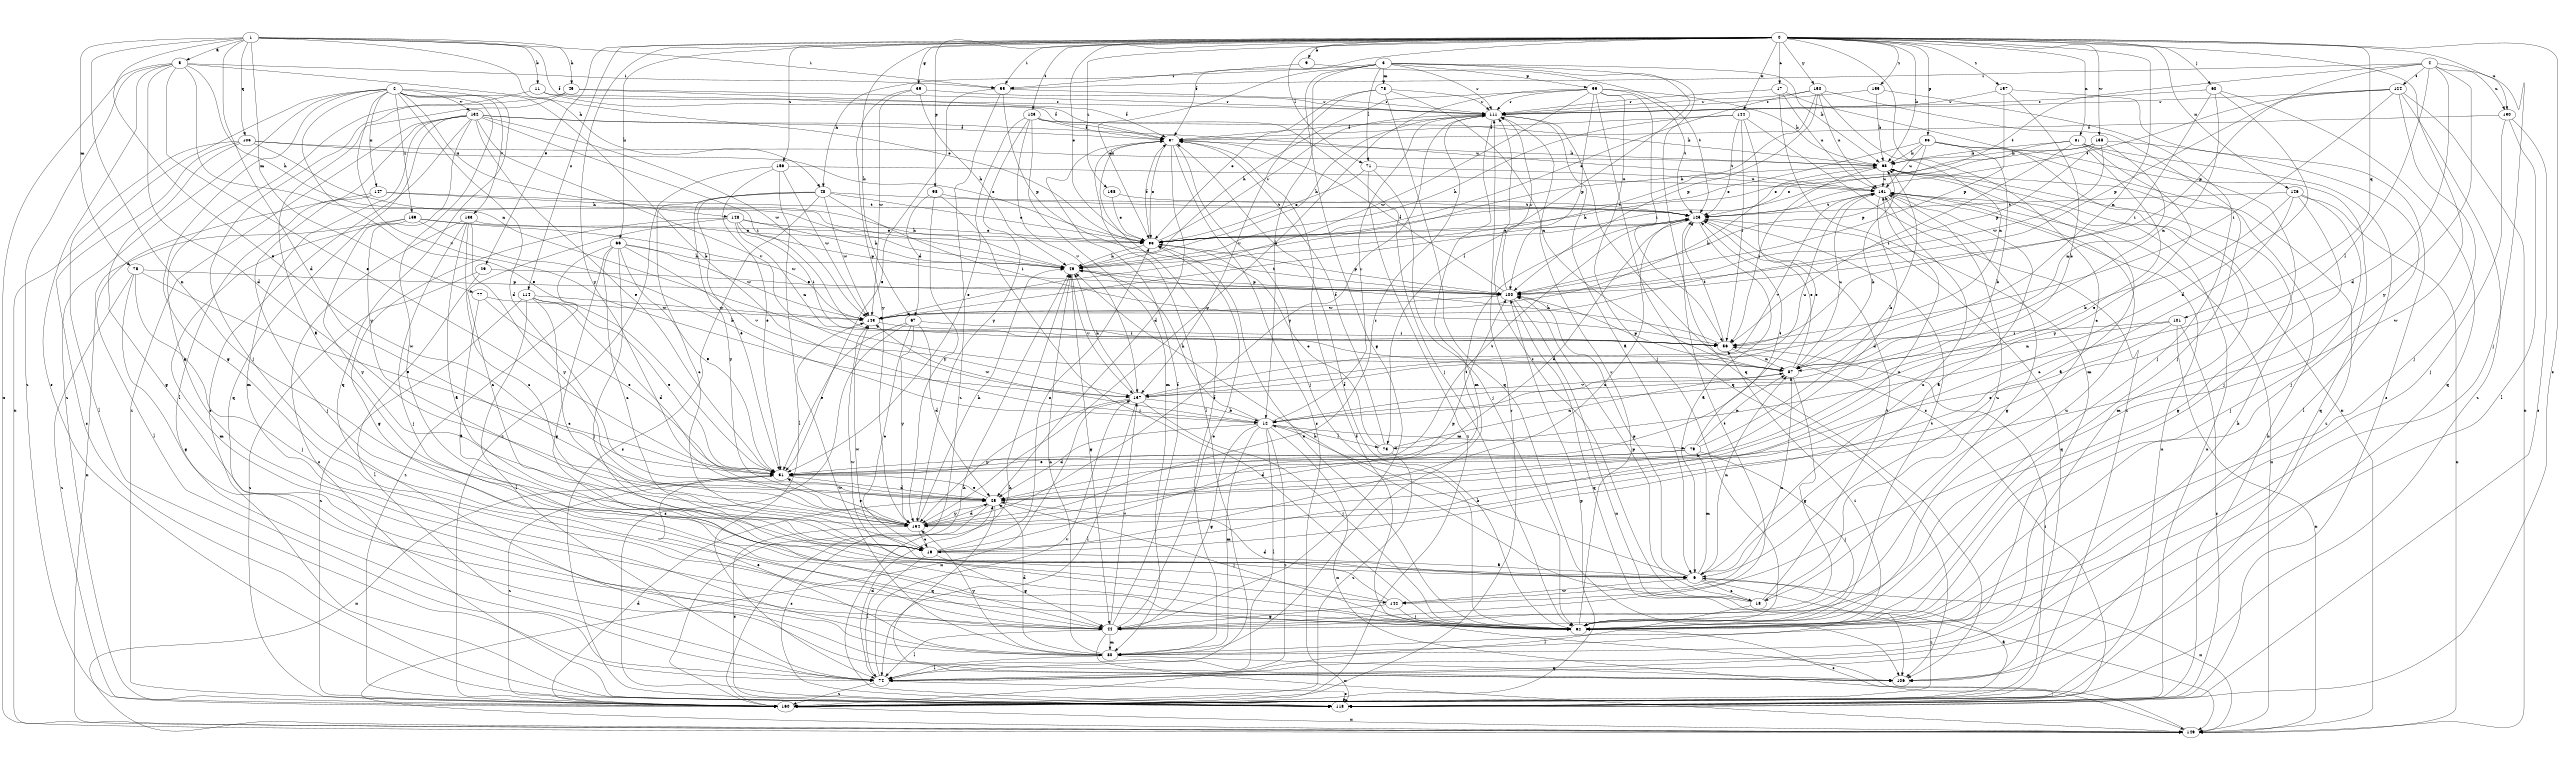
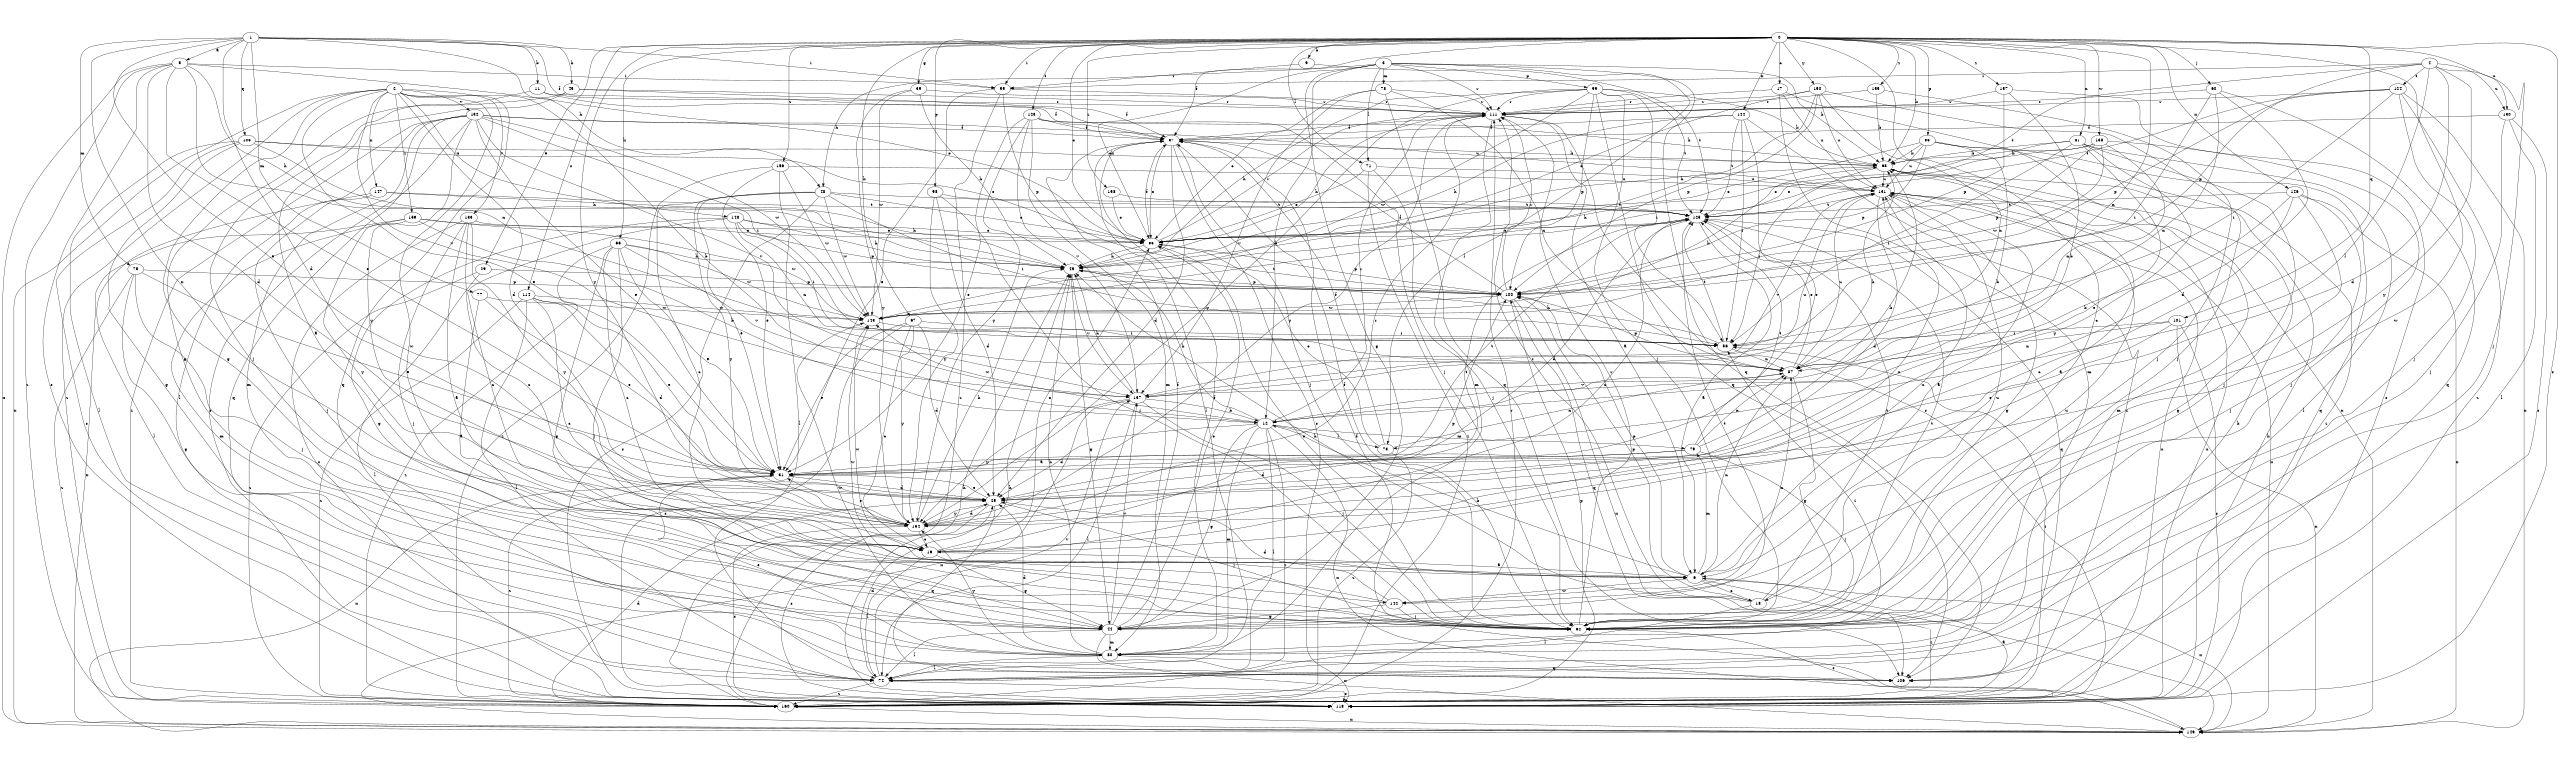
edge "98" -> "67": now "98" -> "25"
edge "29" -> "100": label "e" -> "p"
edge "79" -> "31": label "e" -> "a"
